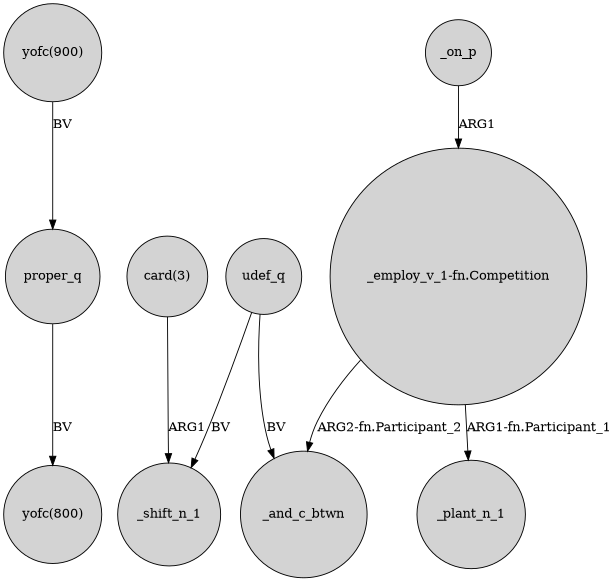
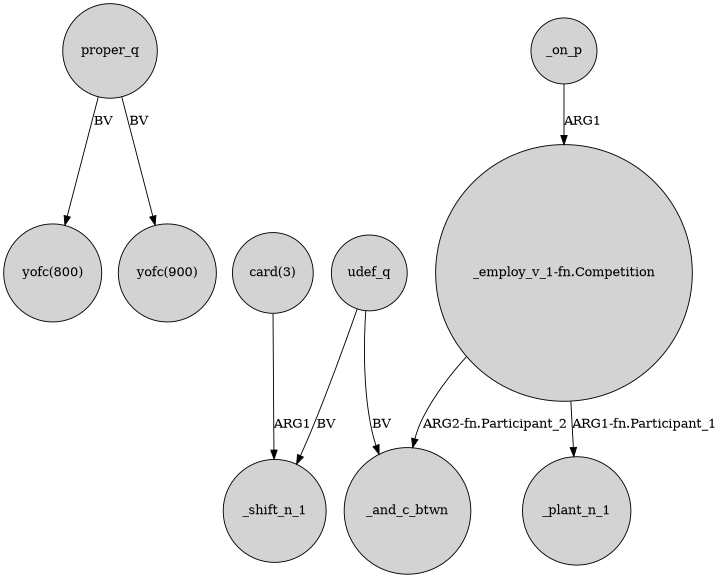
edge "yofc(900)" -> "proper_q": reversed
